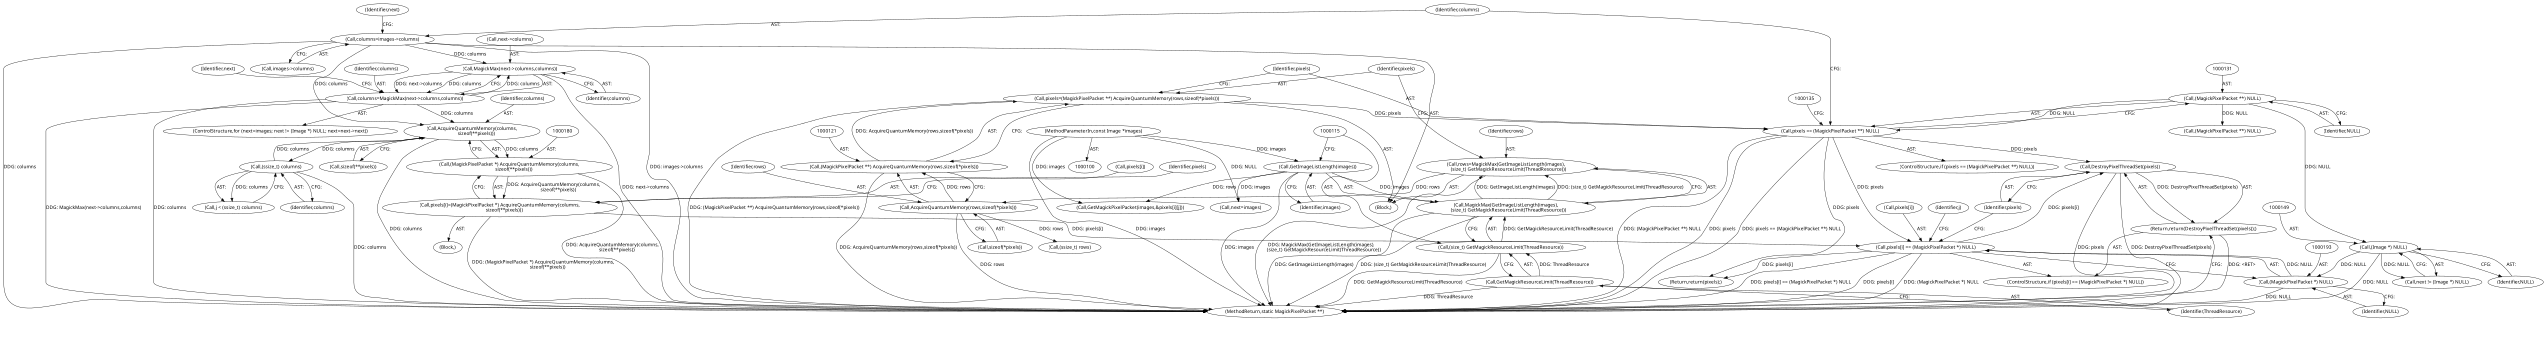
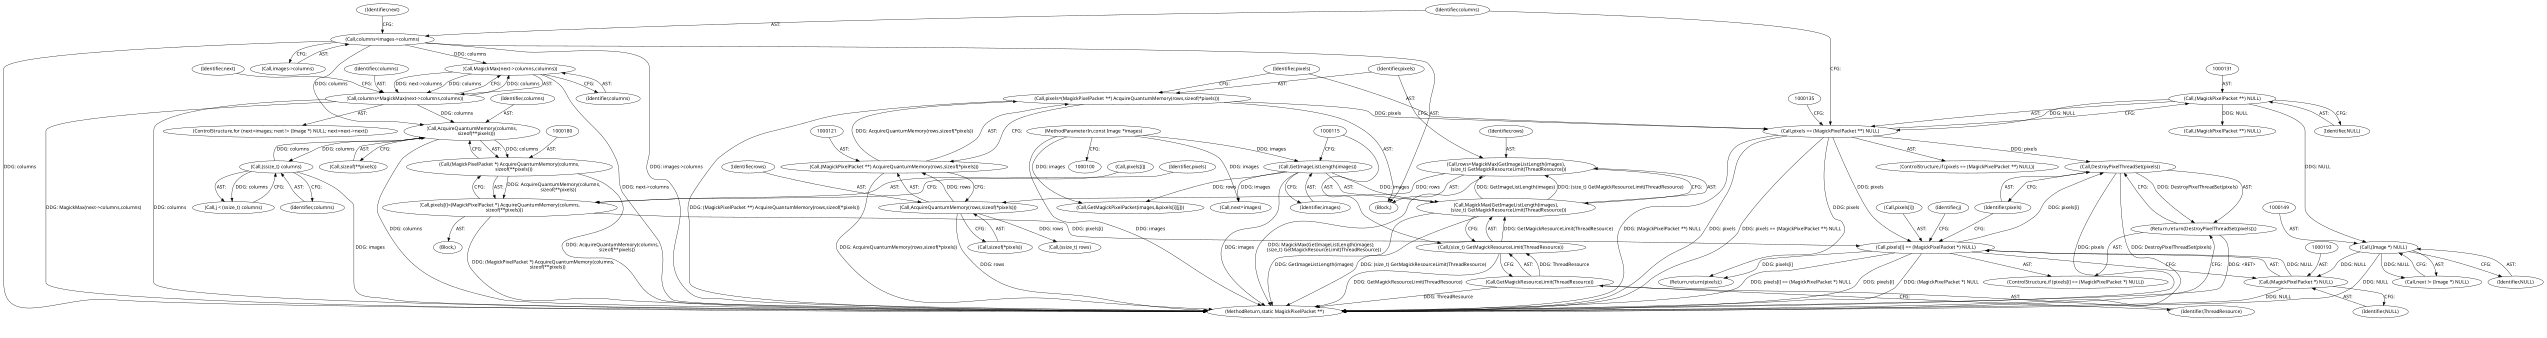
node "(Call,next->columns)": removed
edge "(MethodParameterIn,const Image *images)" -> "1000100": label "AST: " -> "CFG: "
edge "(MethodParameterIn,const Image *images)" -> "(Call,next=images)": label "DDG: NULL" -> "DDG: images"
edge "(Return,return(DestroyPixelThreadSet(pixels));)" -> "(Call,DestroyPixelThreadSet(pixels))": label "AST: " -> "CFG: "
edge "(Call,(ssize_t) columns)" -> "(MethodReturn,static MagickPixelPacket **)": label "DDG: columns" -> "DDG: images"
